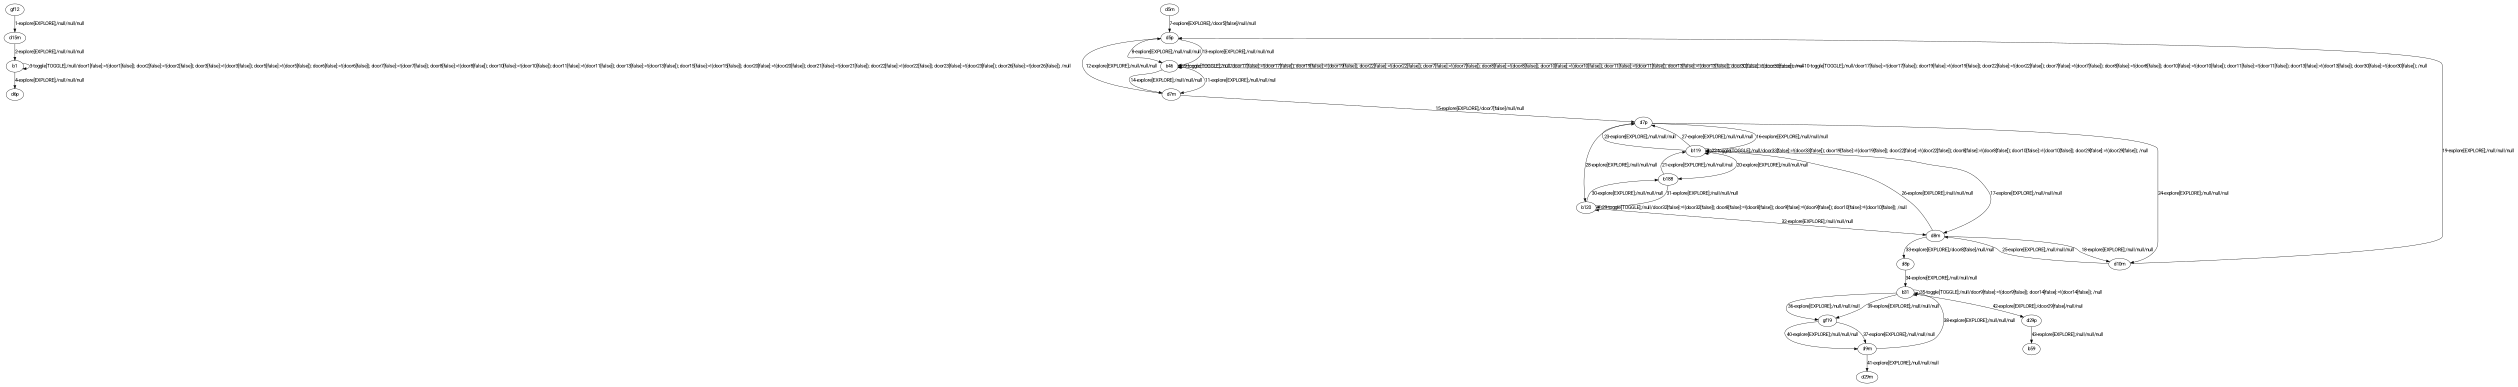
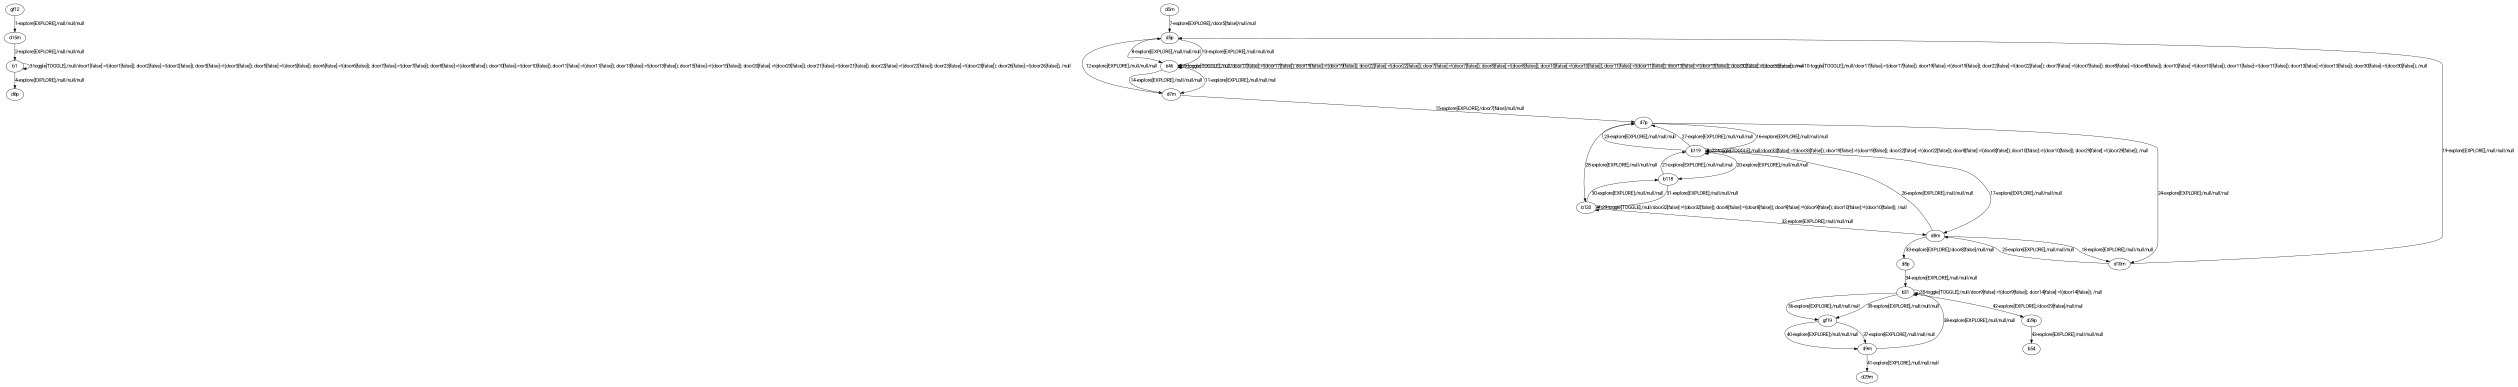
node "b188": label "b188" -> "b118"
node "b59": label "b59" -> "b54"
